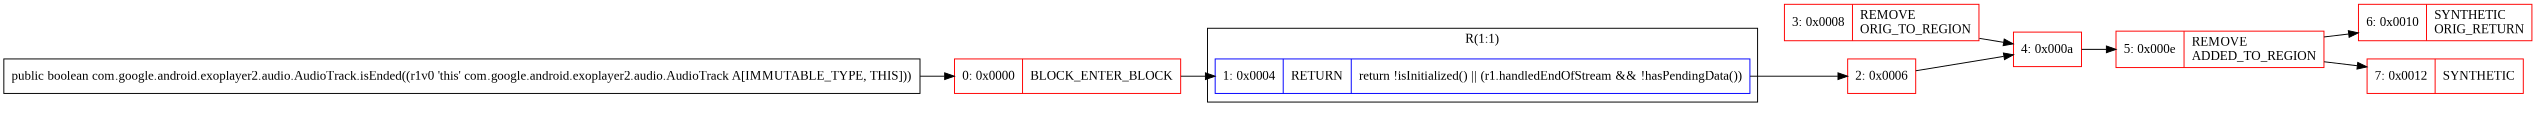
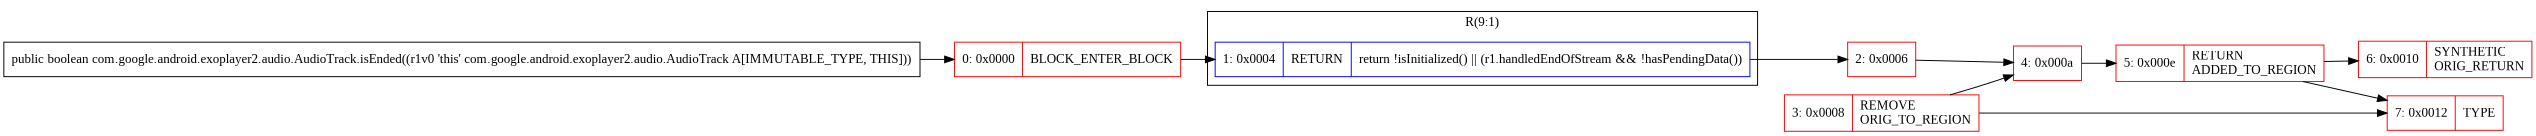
cluster "R(1:1)": label "R(1:1)" -> "R(9:1)"
node "5: 0x000e": text "REMOVE" -> "RETURN"
node "7: 0x0012": text "SYNTHETIC" -> "TYPE"
edge "3: 0x0008" -> "7: 0x0012": added
